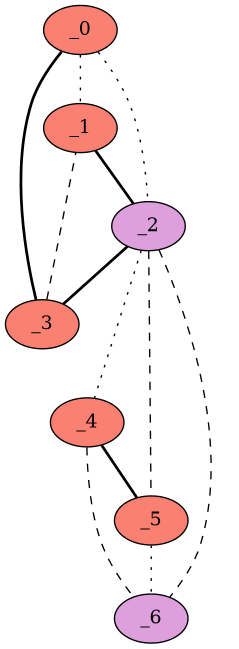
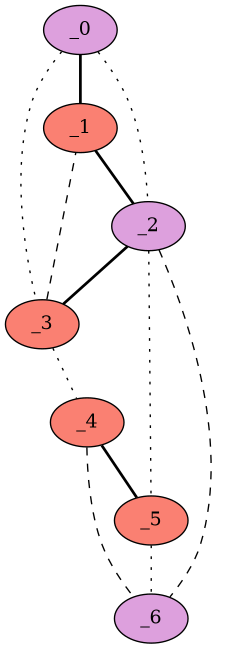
node "_0": fillcolor salmon -> plum
edge "_0" -- "_1": style dotted -> bold
edge "_0" -- "_3": style bold -> dotted
edge "_2" -- "_4": now "_3" -- "_4"
edge "_2" -- "_5": style dashed -> dotted
